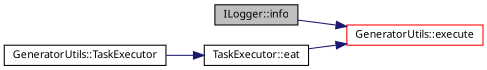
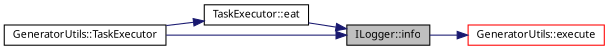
edge "GeneratorUtils::TaskExecutor" -> "ILogger::info": added
edge "TaskExecutor::eat" -> "GeneratorUtils::execute": now "TaskExecutor::eat" -> "ILogger::info"
